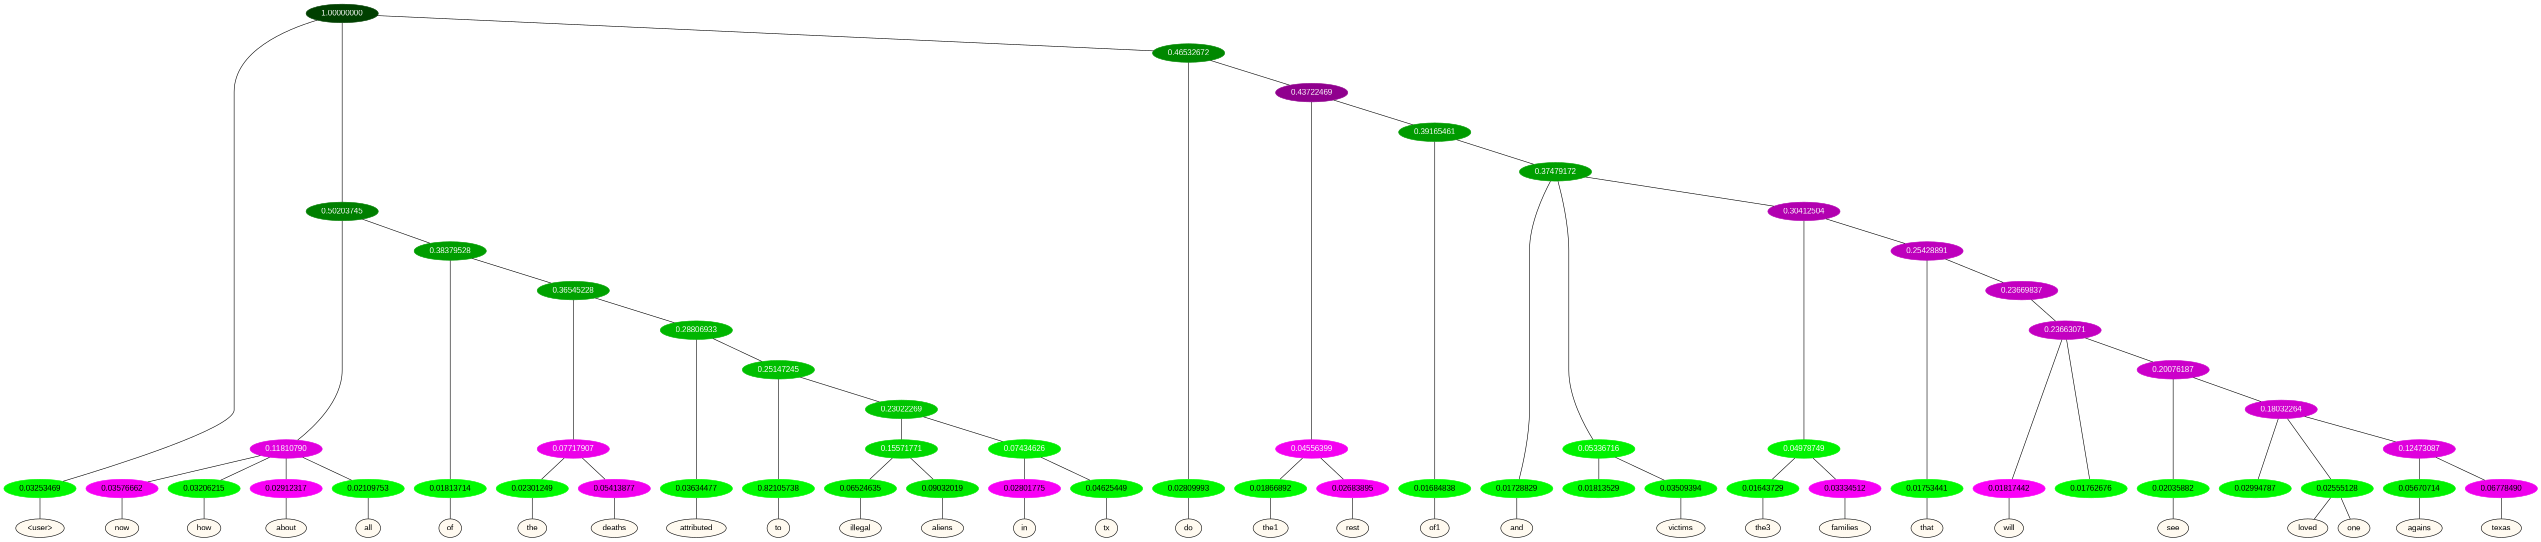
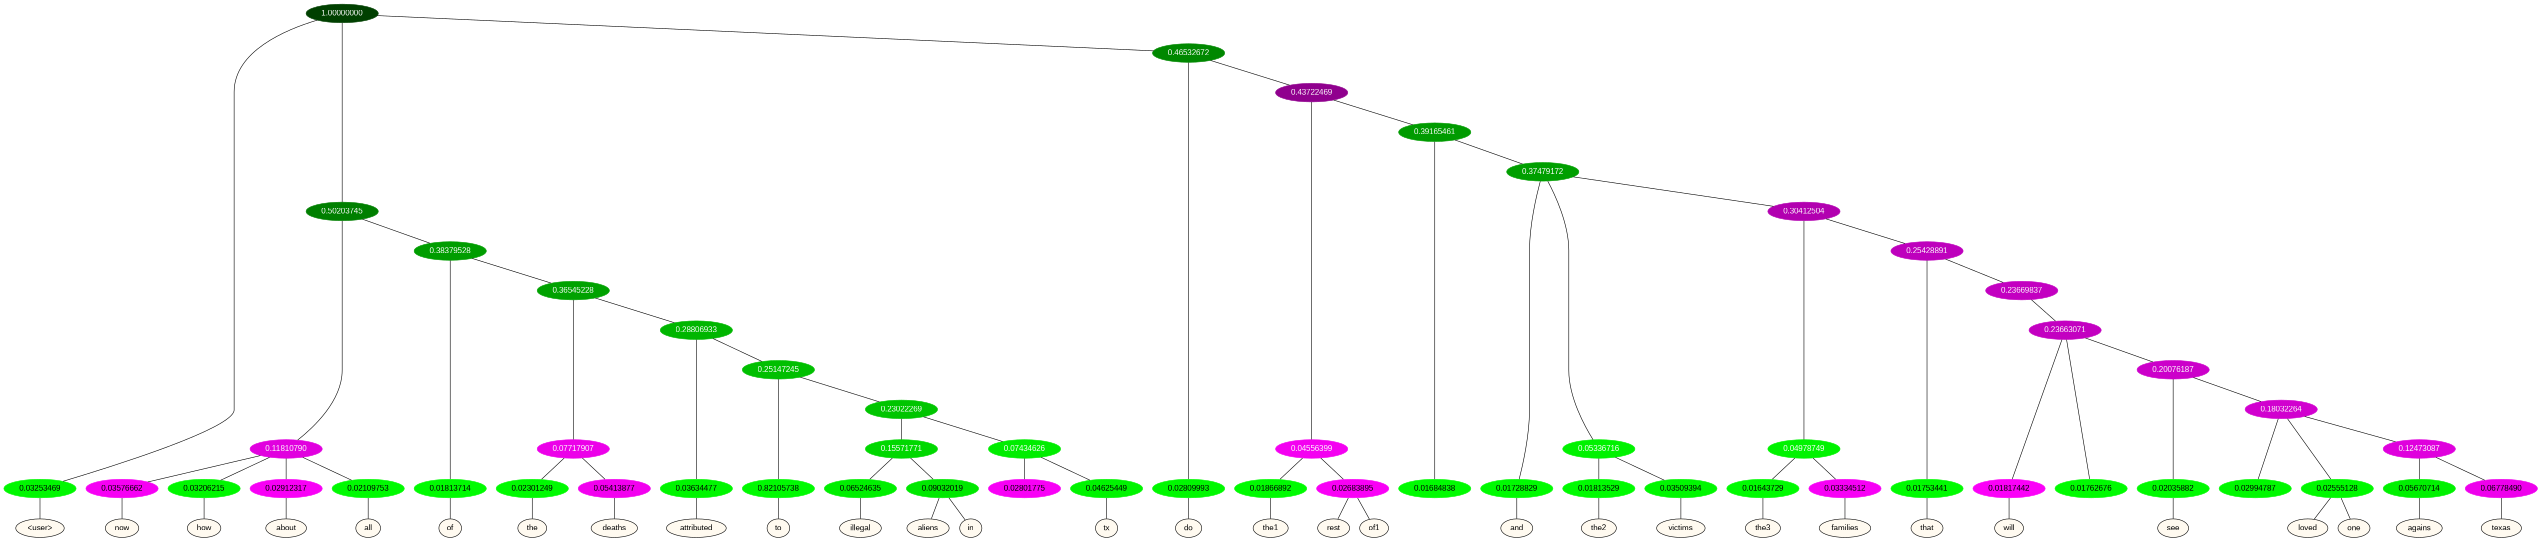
edge "0.02801775" -- "in": now "0.09032019" -- "in"
edge "0.01684838" -- "of1": now "0.02683895" -- "of1"
node "the2": added
